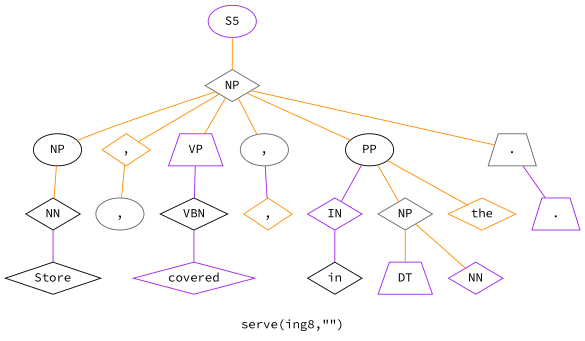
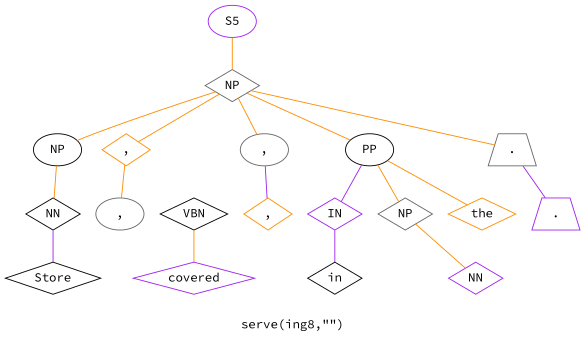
node "VP": removed
edge "VBN" -- "covered": color purple -> darkorange
node "DT": removed
